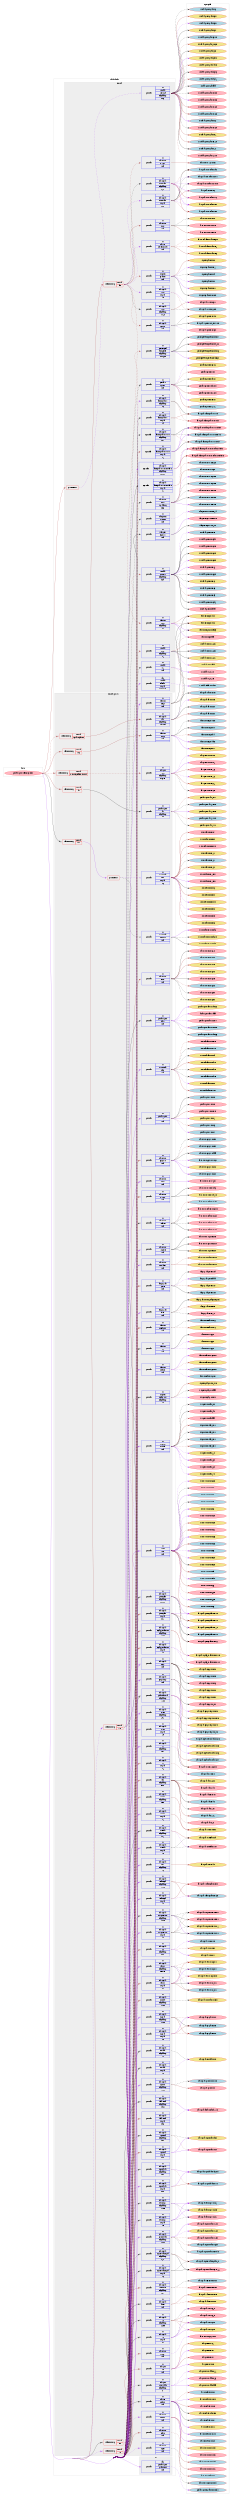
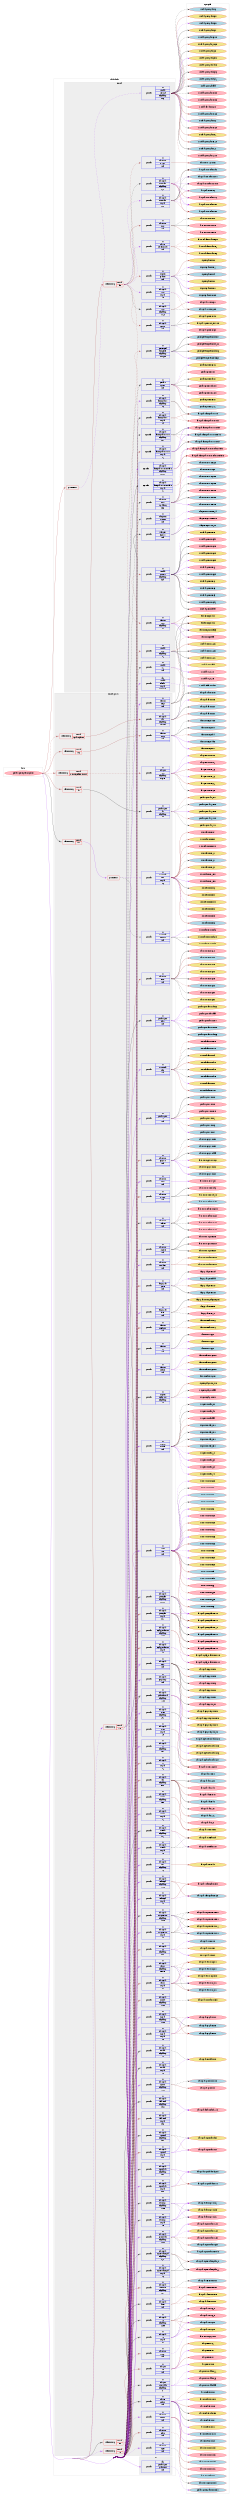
node "sys-devel/automake-1.11.6-r1": label "sys-devel/automake-1.11.6-r1" -> "sys-devel/server-1.11.6-r1"
node "sys-apps/fakeroot-1.20": fillcolor lightblue -> khaki
node "dev-haskell/haddock-2.14.3.0.7.8.3": fillcolor lightblue -> khaki
node "app-portage/elt-patches-20170826.1": fillcolor khaki -> lightblue
node "dev-haskell/iproute-framework-hunit-0.3.0": label "dev-haskell/iproute-framework-hunit-0.3.0" -> "dev-haskell/test-framework-hunit-0.3.0"
node "sys-devel/autoconf-2.13": fillcolor lightblue -> khaki
node "net-misc/socat-1.7.3.2": label "net-misc/socat-1.7.3.2" -> "net-ceph/socat-1.7.3.2"
node "app-emulation/lifted-2.16.0_rc1": label "app-emulation/lifted-2.16.0_rc1" -> "app-emulation/ganeti-2.16.0_rc1"
node "sys-cluster/drbd-8.3.15": fillcolor khaki -> lightblue
node "net-emulation/qemu-9999": label "net-emulation/qemu-9999" -> "app-emulation/qemu-9999"
node "dev-python/paramiko-1.16.0": fillcolor lightblue -> khaki
node "net-misc/bridge-utils-1.5": fillcolor lightblue -> khaki
node "sys-fs/lvm2-2.02.136": fillcolor lightblue -> khaki
node "rbd-haskell/attoparsec-0.12.1.5": label "rbd-haskell/attoparsec-0.12.1.5" -> "dev-haskell/attoparsec-0.12.1.5"
node "dev-haskell/attoparsec-0.13.0.1": added
node "dev-haskell/cabal-1.22.8.0": fillcolor khaki -> lightblue
node "dev-haskell/lens-4.6.0.1": fillcolor khaki -> lightblue
node "dev-haskell/mtl-2.2.1": label "dev-haskell/mtl-2.2.1" -> "sphinx-haskell/mtl-2.2.1"
node "dev-haskell/transformers-install-0.4.4": label "dev-haskell/transformers-install-0.4.4" -> "dev-haskell/transformers-base-0.4.4"
node "dev-lang/python-exec-9999": fillcolor khaki -> lightblue
